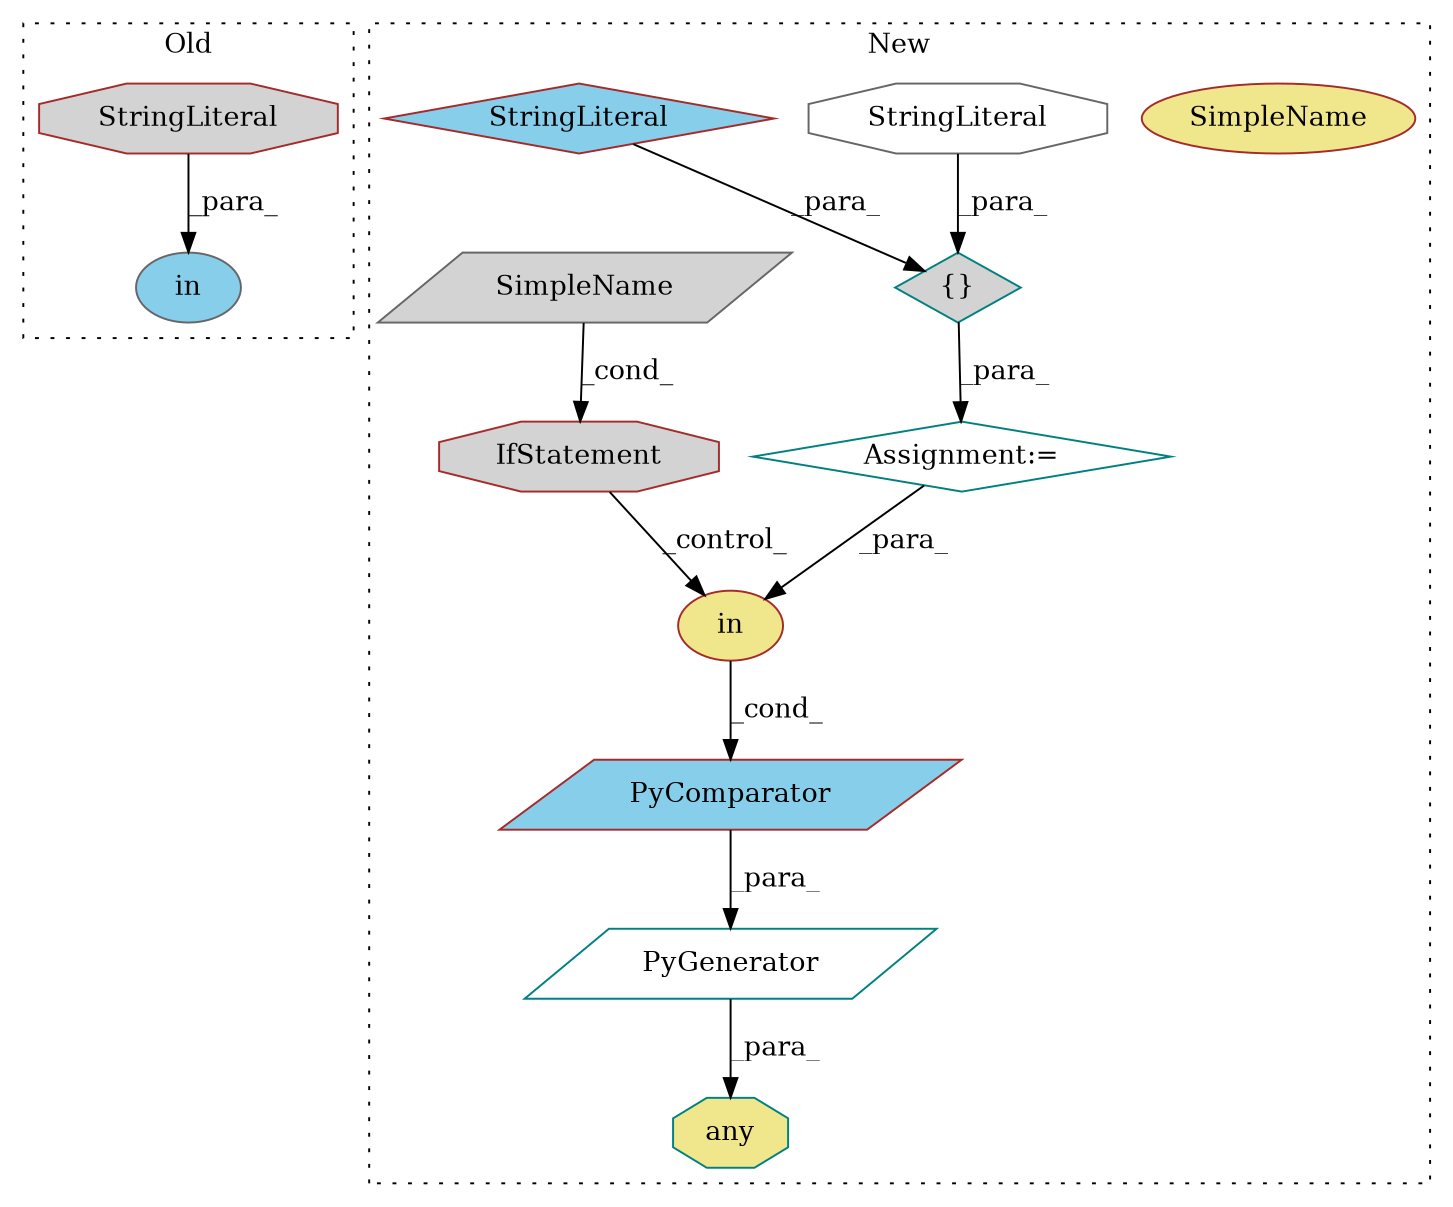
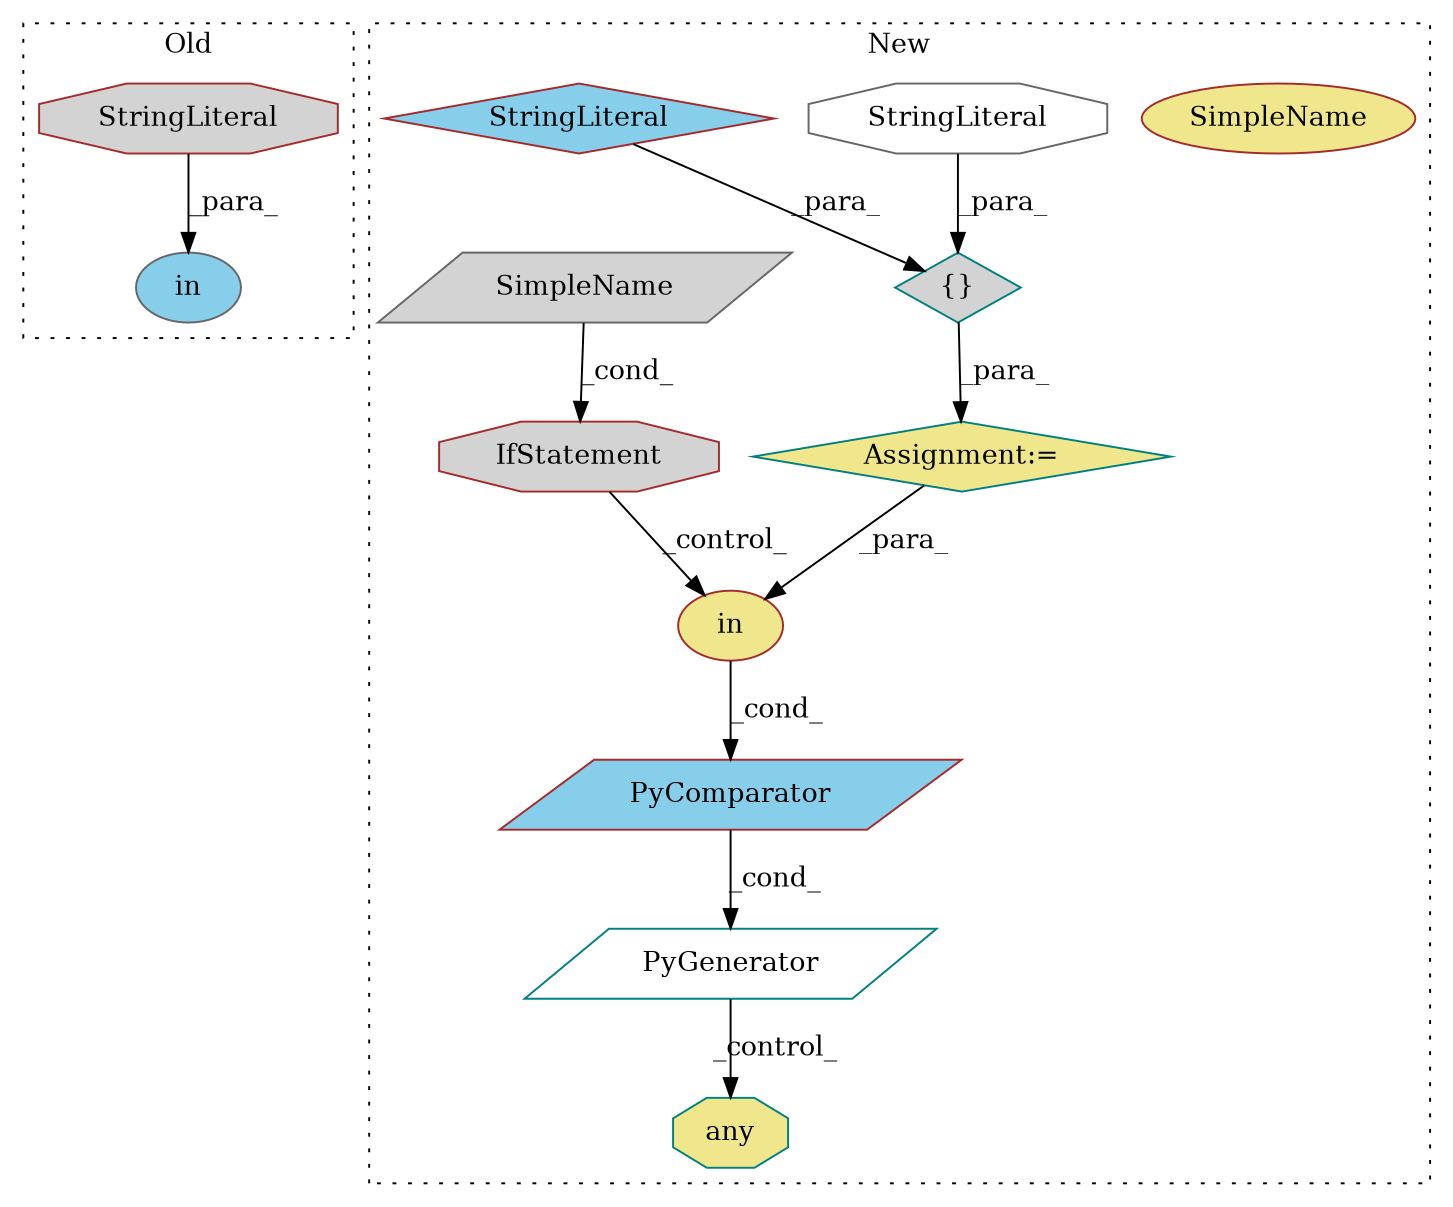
node "Assignment:=": fillcolor white -> khaki
edge "PyComparator" -> "PyGenerator": label "_para_" -> "_cond_"
edge "PyGenerator" -> "any": label "_para_" -> "_control_"
